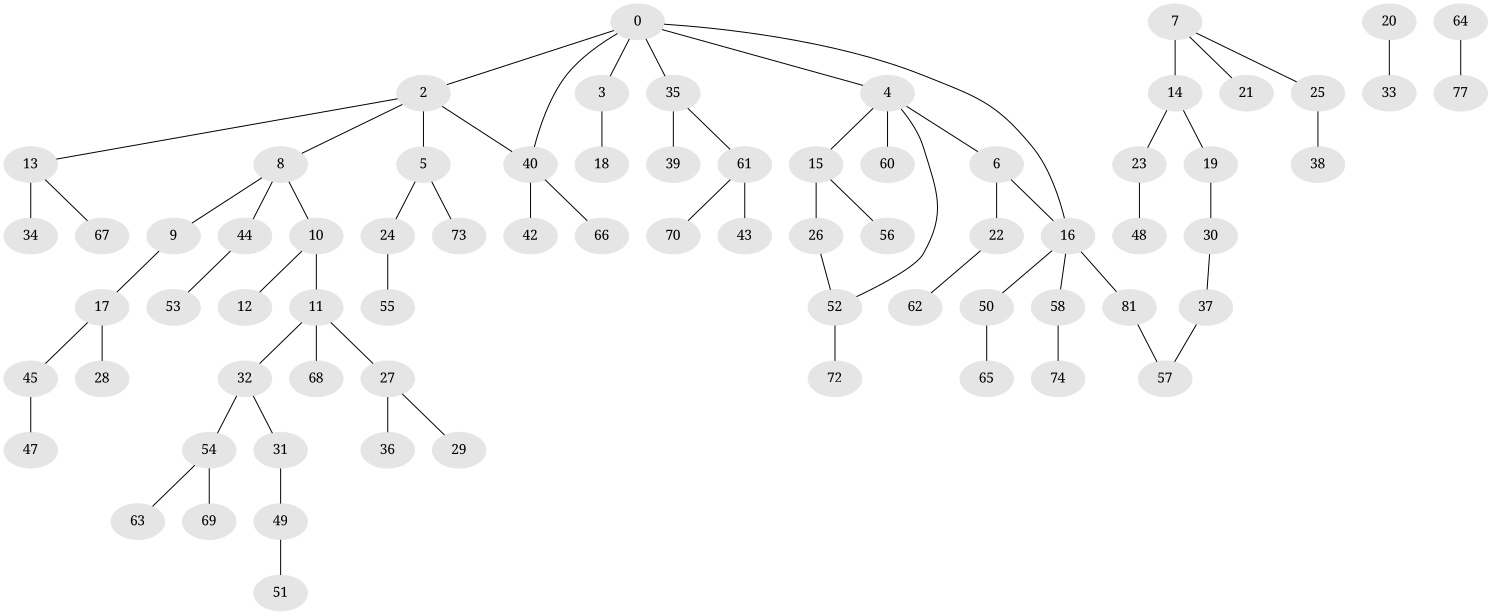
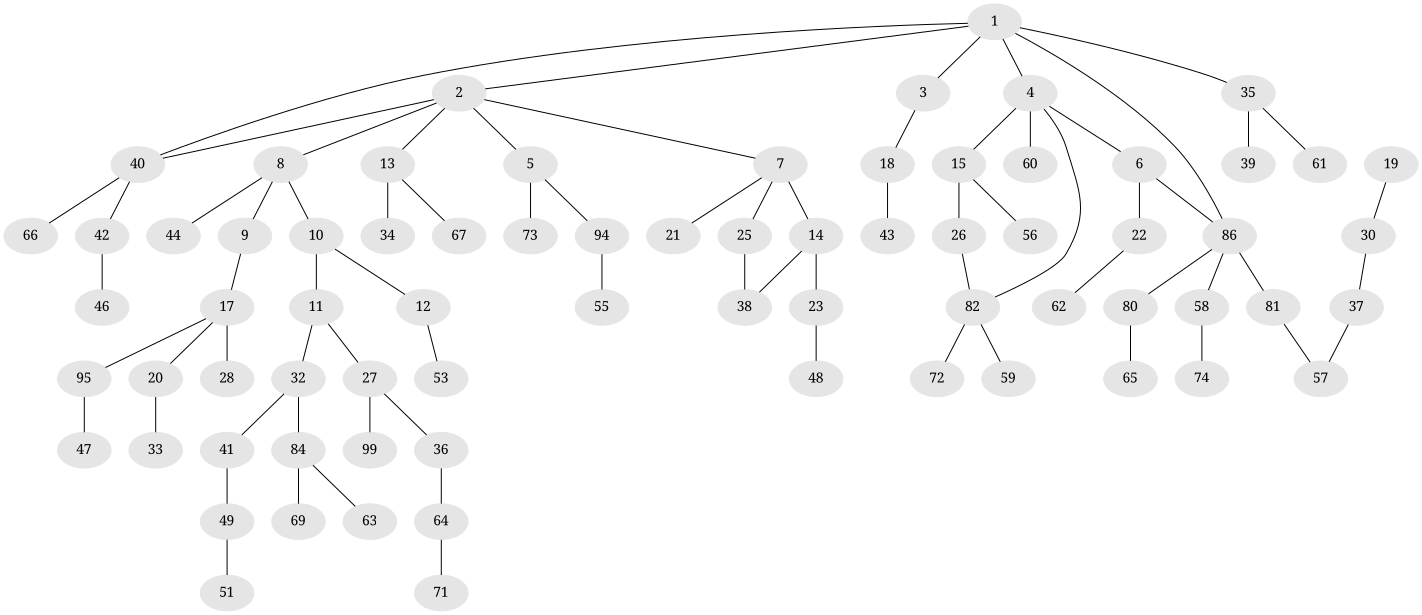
node "0": label "0" -> "1"
node "77": label "77" -> "71"
edge "2" -- "7": added
edge "14" -- "19": now "14" -- "38"
edge "61" -- "43": now "18" -- "43"
node "24": label "24" -> "94"
node "70": removed
node "16": label "16" -> "86"
edge "44" -- "53": now "12" -- "53"
node "46": added
node "52": label "52" -> "82"
node "50": label "50" -> "80"
edge "17" -- "20": added
node "45": label "45" -> "95"
node "68": removed
node "59": added
node "54": label "54" -> "84"
node "31": label "31" -> "41"
node "29": label "29" -> "99"
edge "36" -- "64": added
